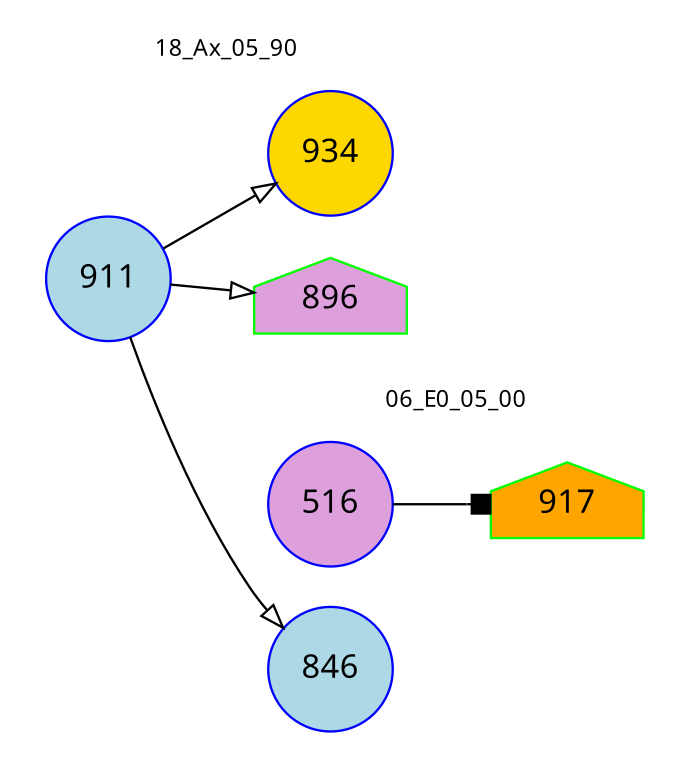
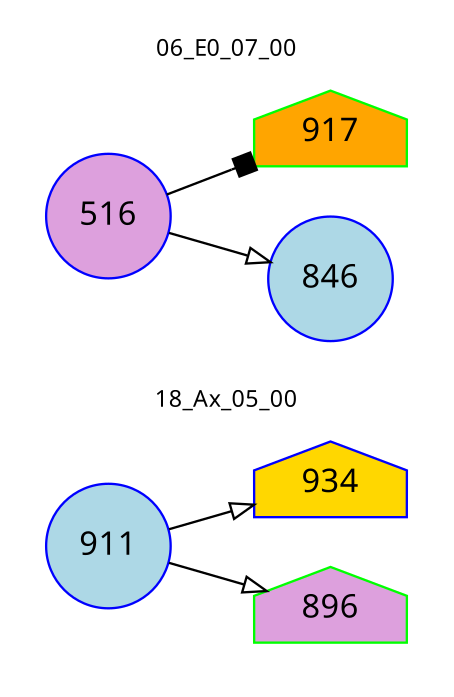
cluster "18_Ax_05_90": label "18_Ax_05_90" -> "18_Ax_05_00"
node "934": shape circle -> house
cluster "06_E0_05_00": label "06_E0_05_00" -> "06_E0_07_00"
edge "911" -> "846": now "516" -> "846"
